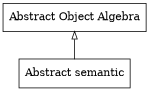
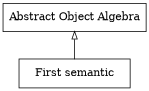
node "Abstract semantic": label "Abstract semantic" -> "First semantic"
